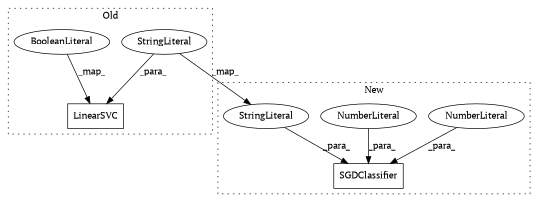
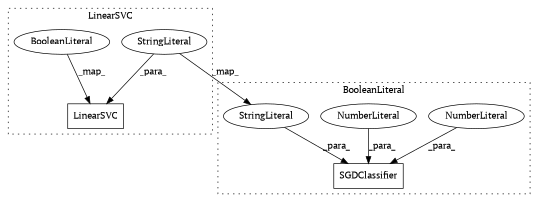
cluster "Old": label "Old" -> "LinearSVC"
cluster "New": label "New" -> "BooleanLiteral"
